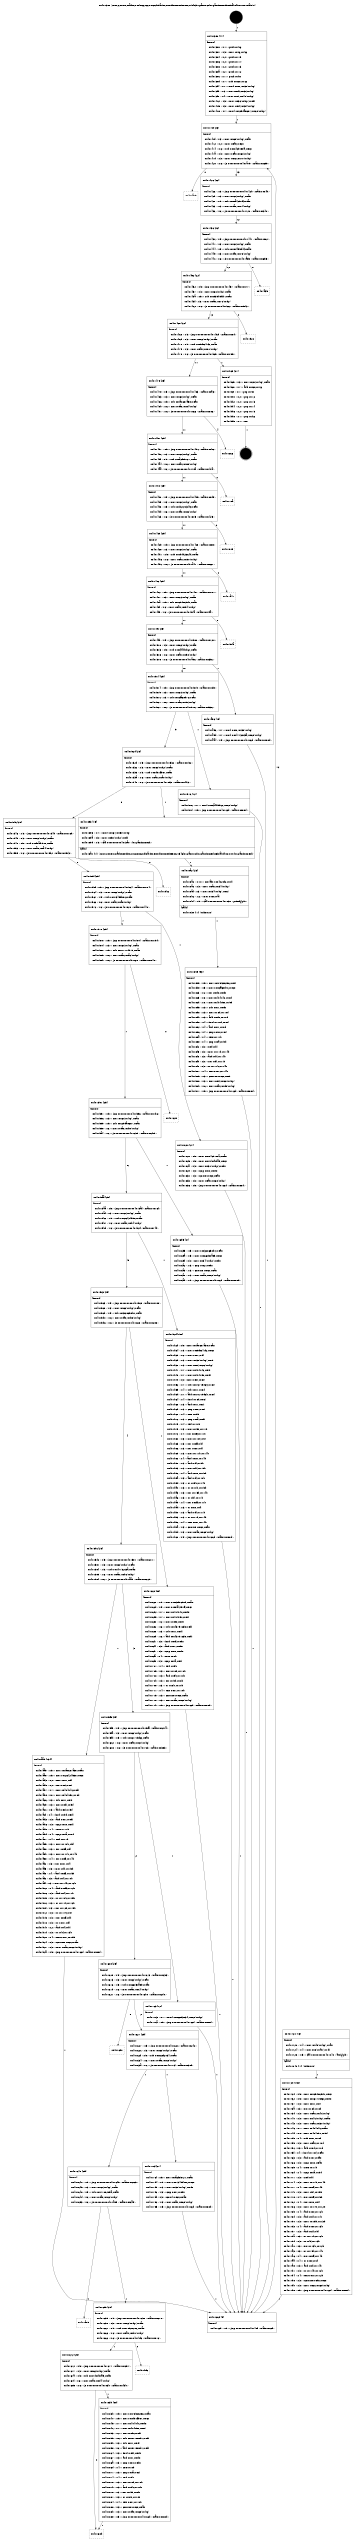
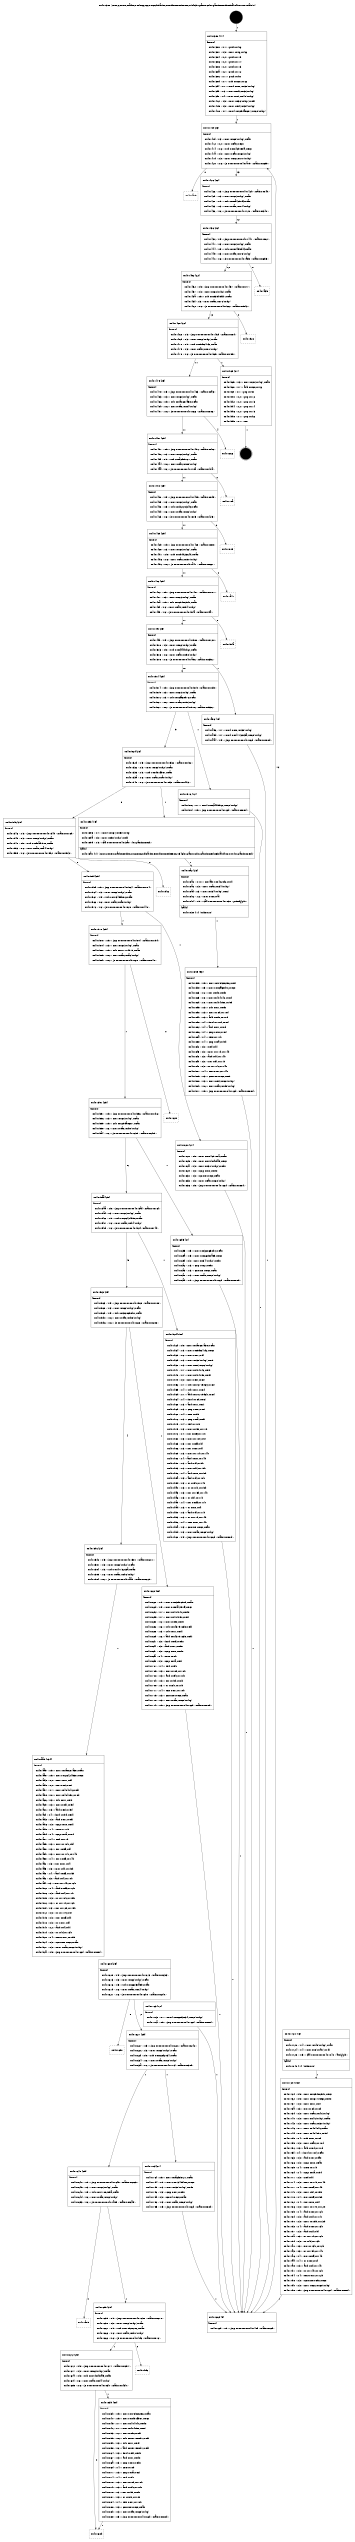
node "0x4015f5 [25]": removed
edge "0x401aa9 [134]" -> "0x401c6d [5]": removed, label "1"
